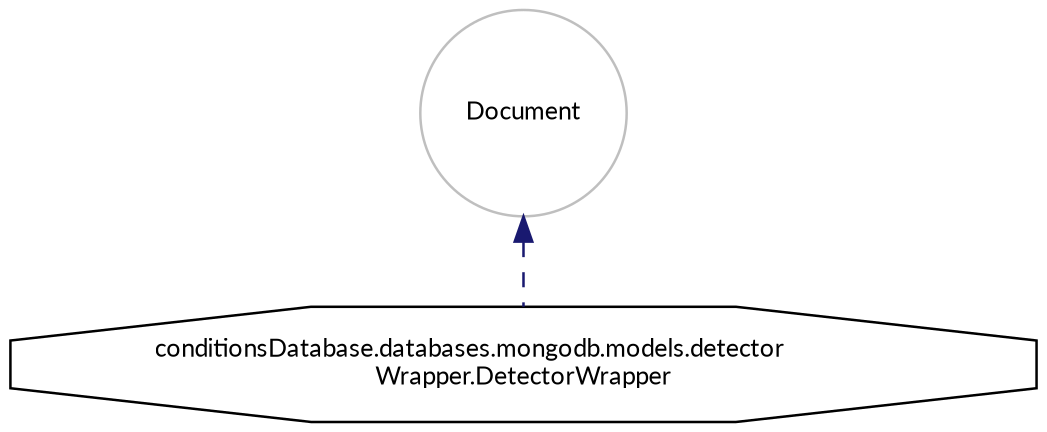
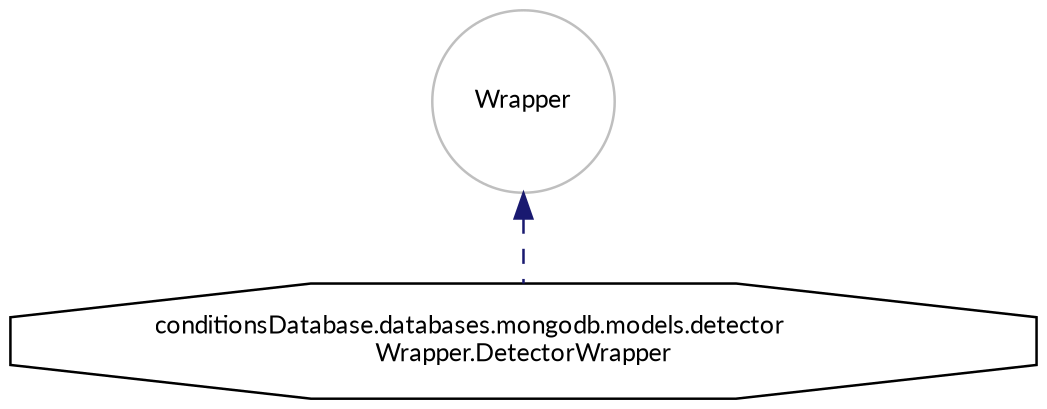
node "Document": label "Document" -> "Wrapper"
